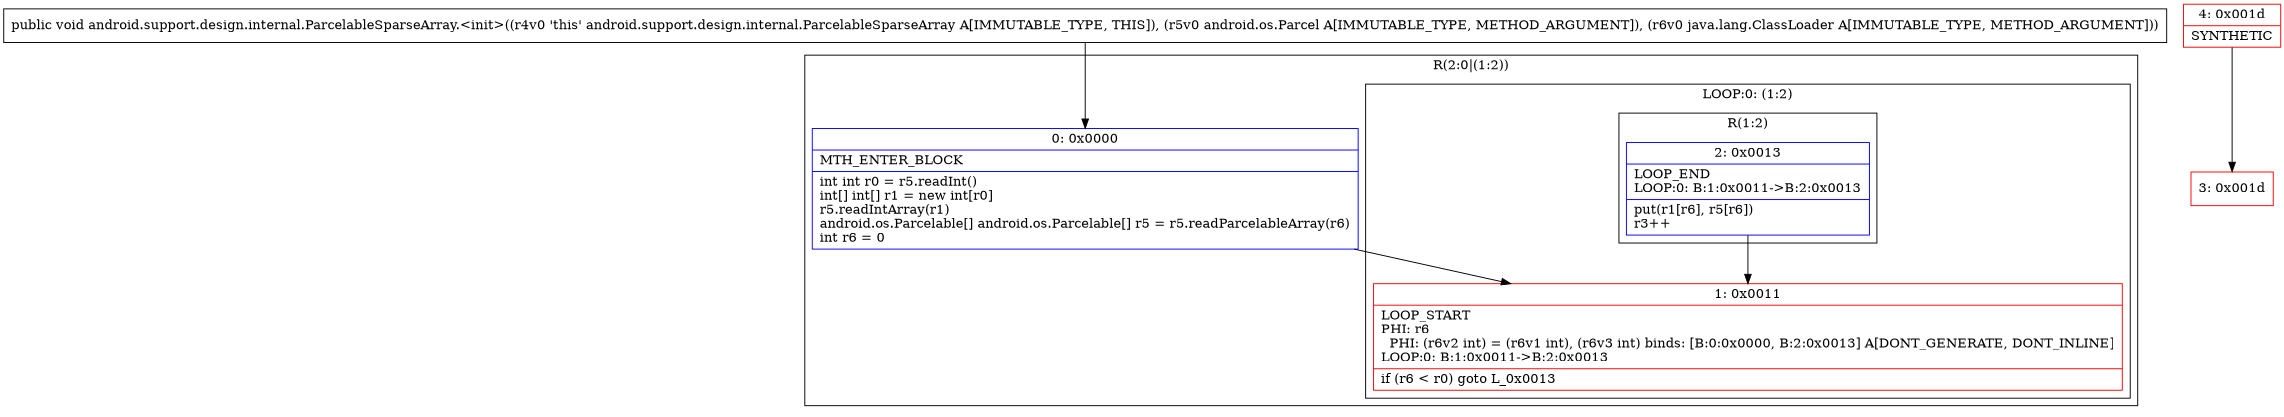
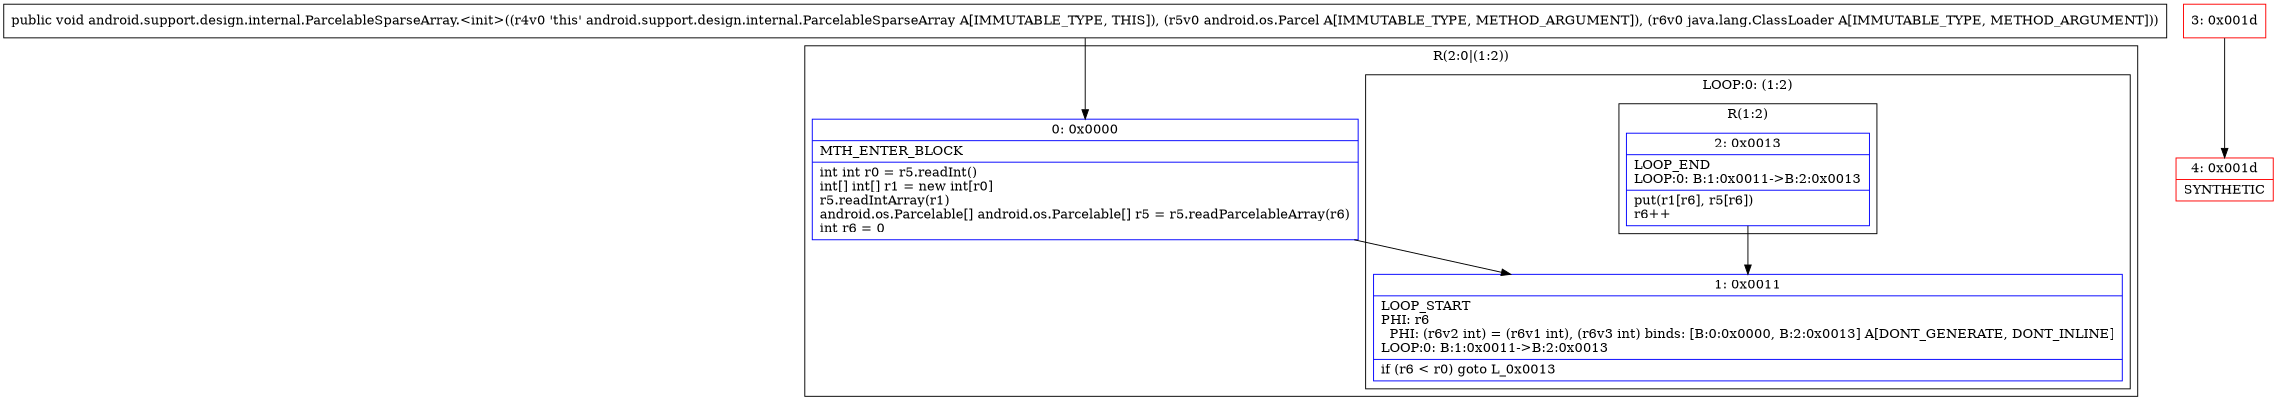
edge "4: 0x001d" -> "3: 0x001d": reversed
node "2: 0x0013": text "r3++" -> "r6++"
node "1: 0x0011": color red -> blue
